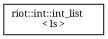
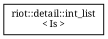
node "riot::int::int_list < Is >": label "riot::int::int_list < Is >" -> "riot::detail::int_list < Is >"
